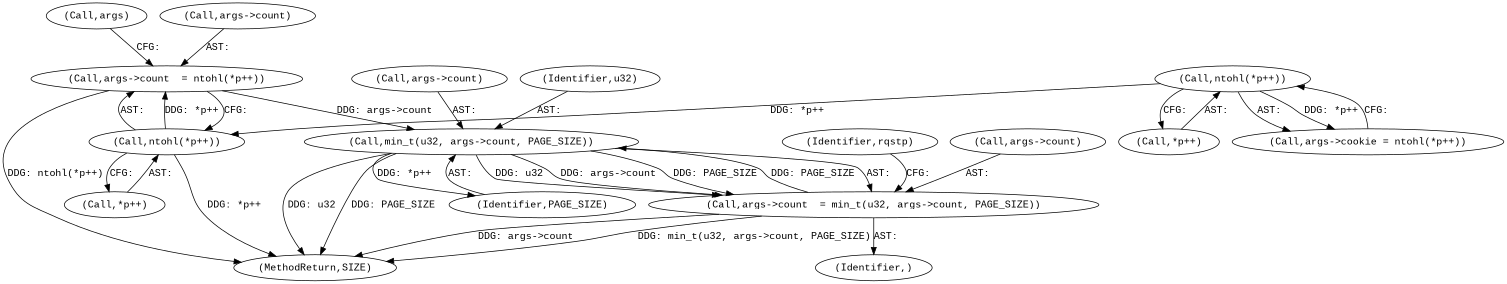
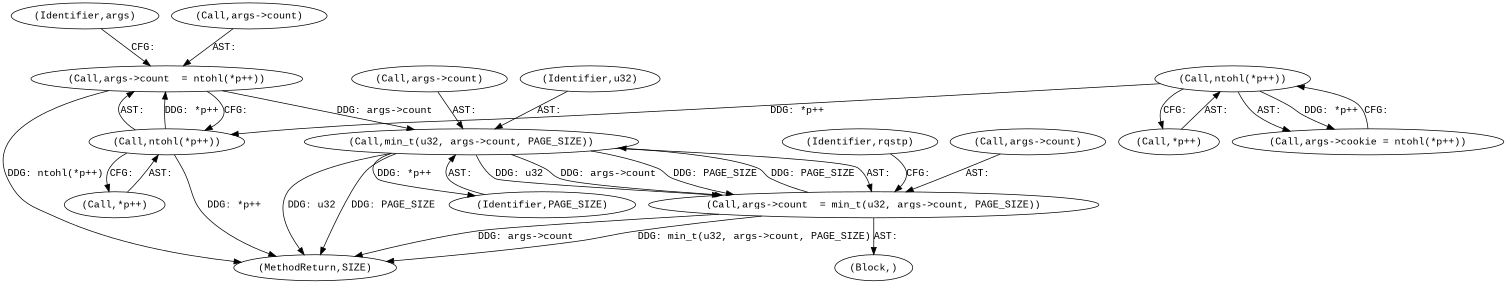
node "(Call,args)": label "(Call,args)" -> "(Identifier,args)"
node "(Identifier,)": label "(Identifier,)" -> "(Block,)"
